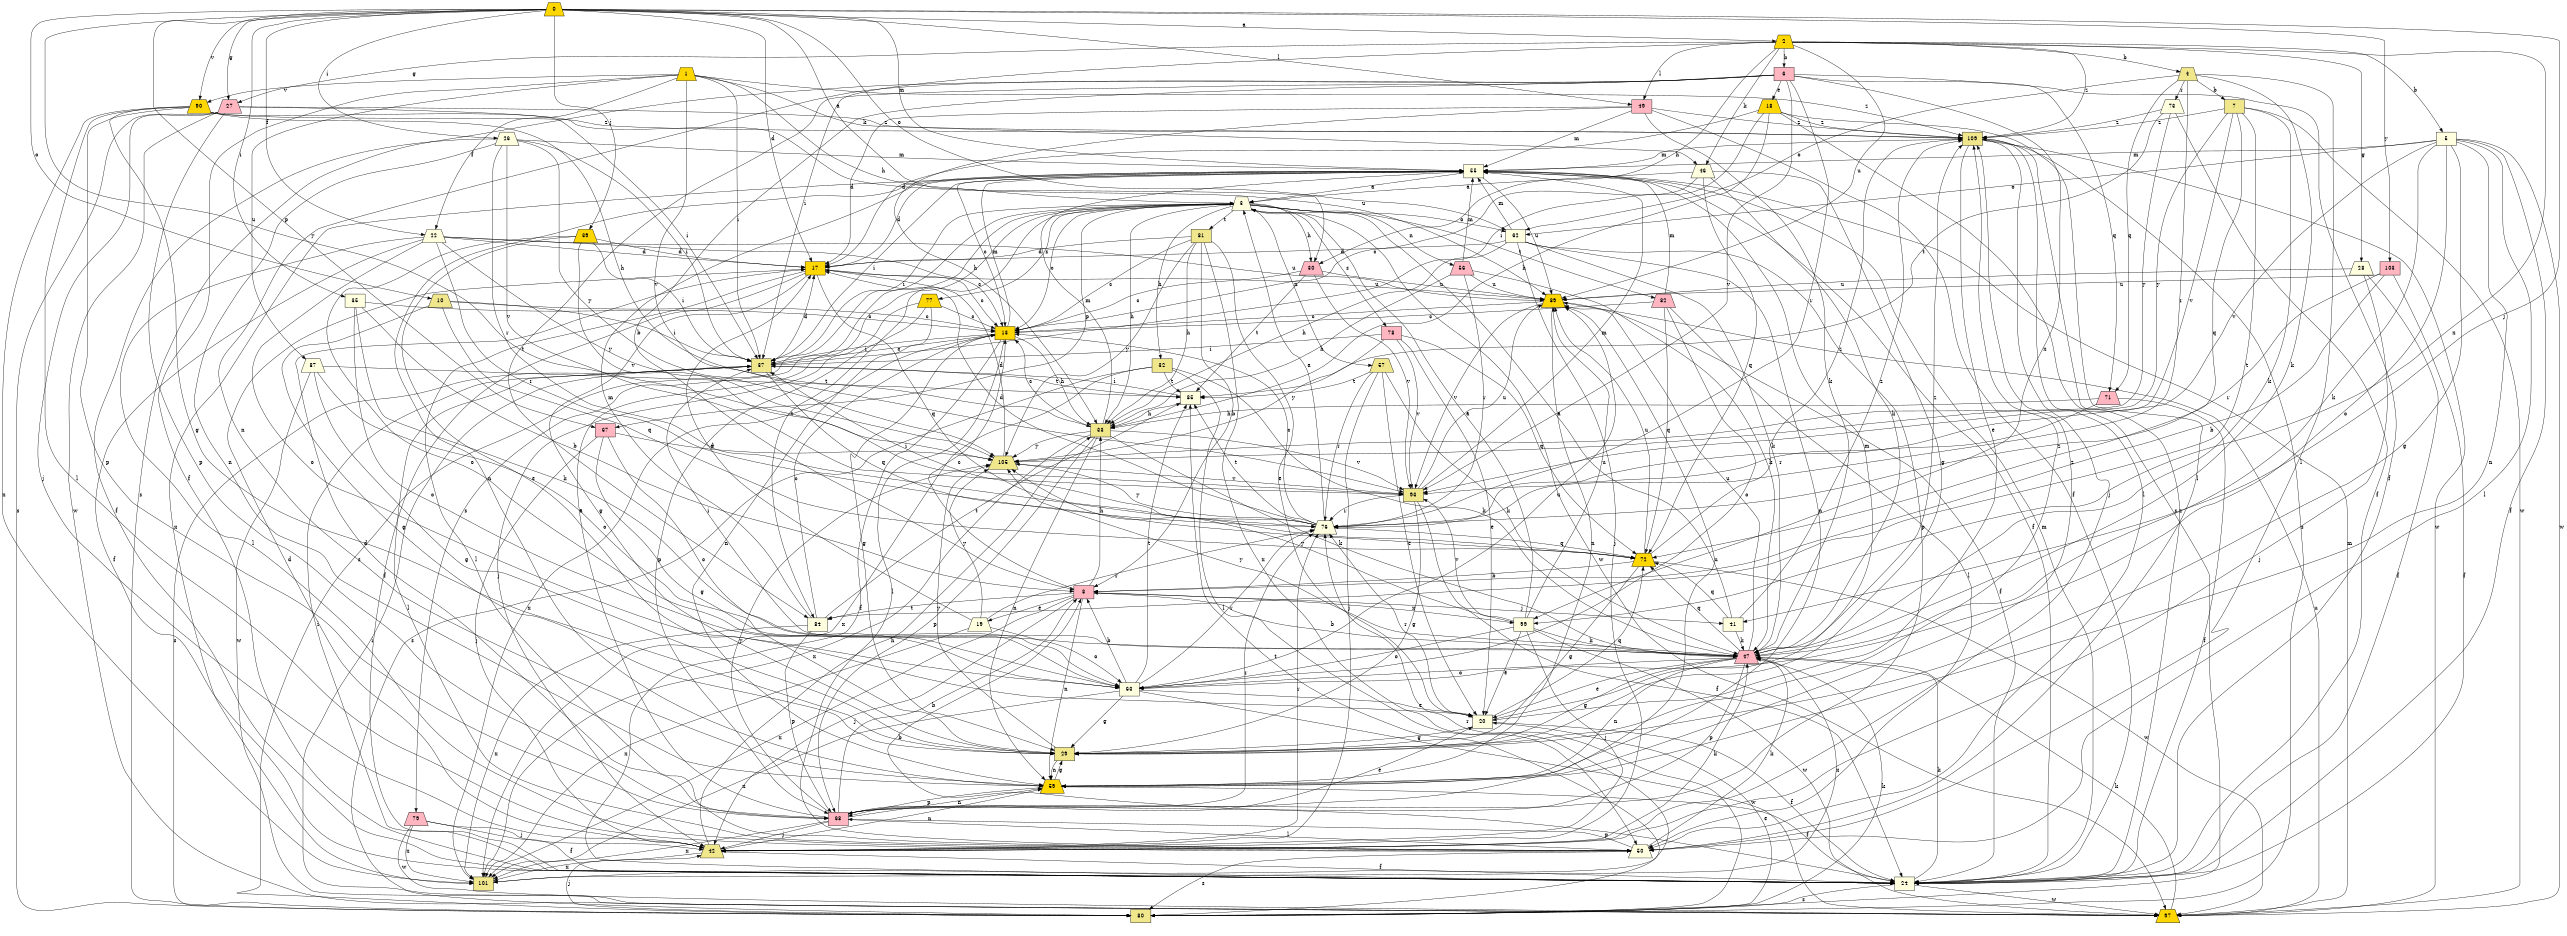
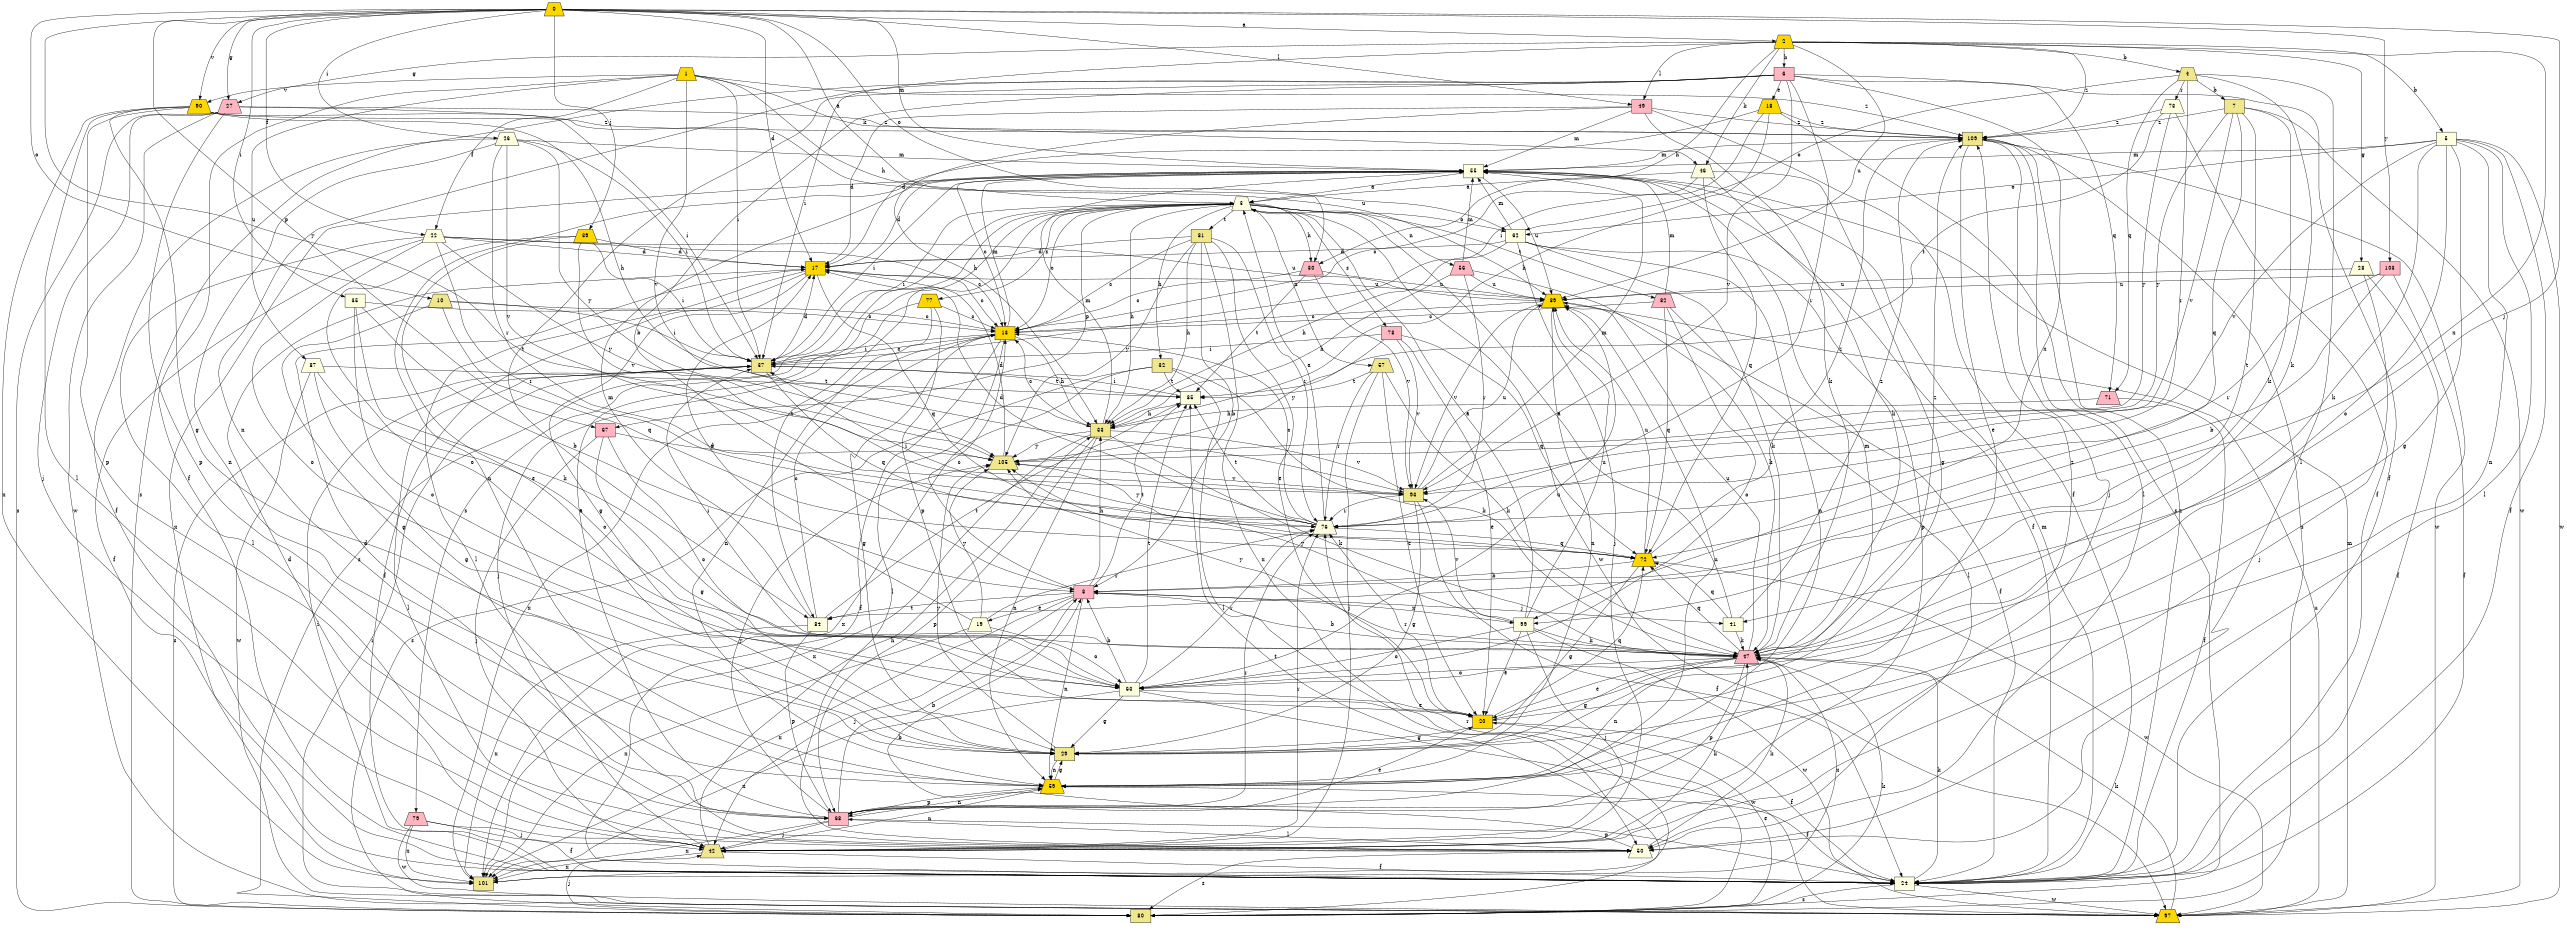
edge "71" -> "76": now "81" -> "76"
edge "18" -> "50": removed, label "l"
edge "8" -> "85": added, label "t"
edge "77" -> "68": now "77" -> "20"
edge "29" -> "109": removed, label "z"
node "20": fillcolor lightyellow -> gold
